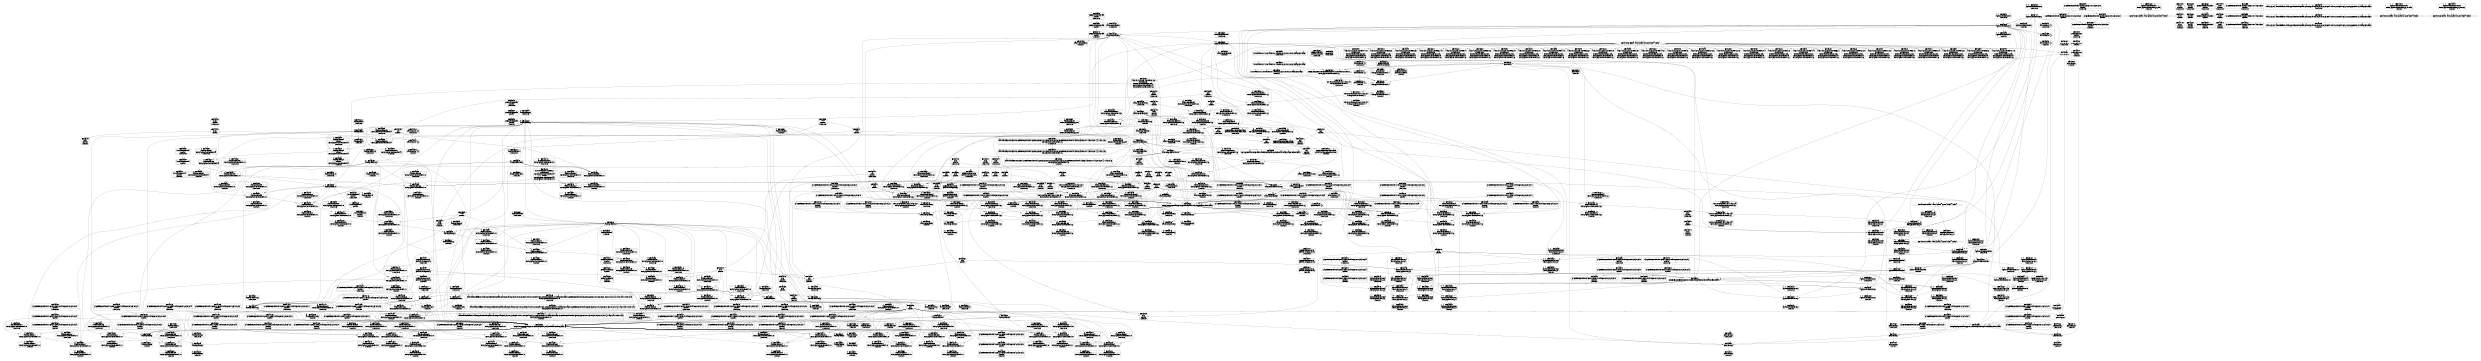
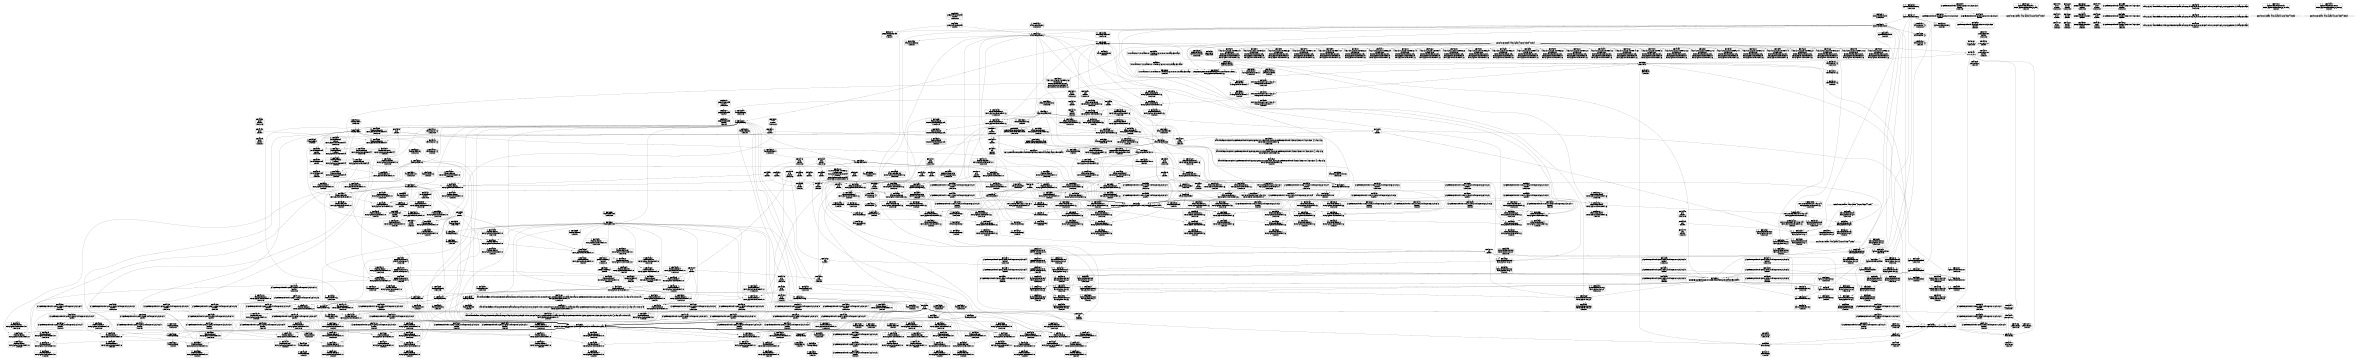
node "CE0x48f9680": removed
